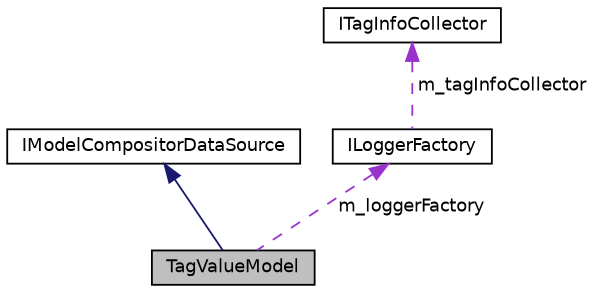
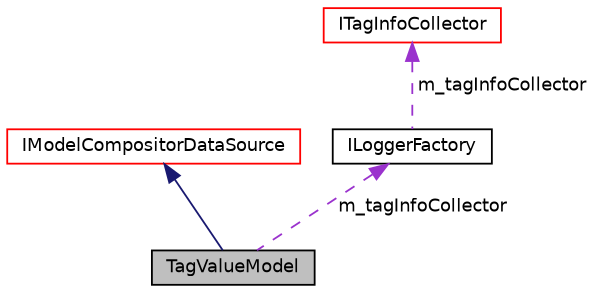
node "ITagInfoCollector": color black -> red
node "IModelCompositorDataSource": color black -> red
edge "TagValueModel" -> "ILoggerFactory": label " m_loggerFactory" -> " m_tagInfoCollector"
